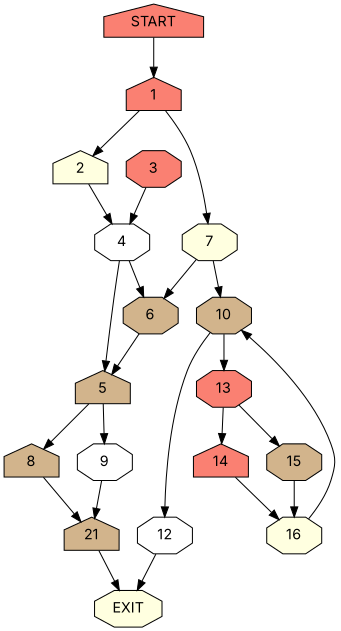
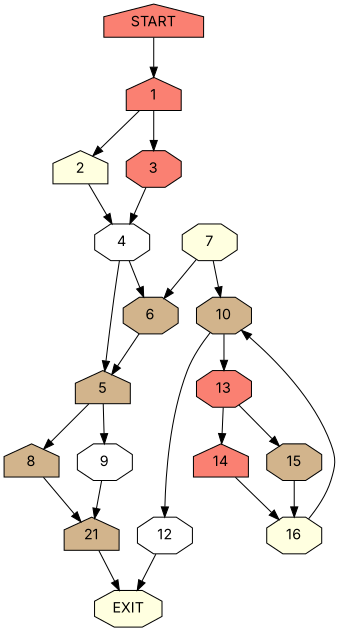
edge "1" -> "7": now "1" -> "3"
